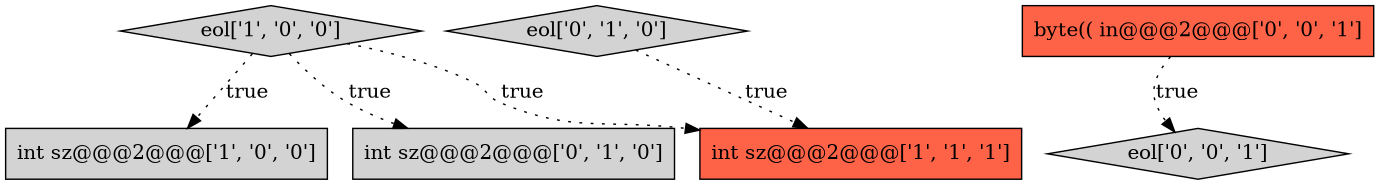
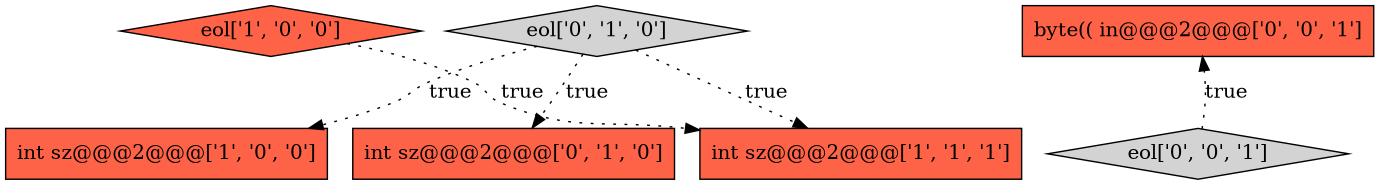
node "eol['1', '0', '0']": fillcolor lightgray -> tomato
edge "eol['1', '0', '0']" -> "int sz@@@2@@@['1', '0', '0']": now "eol['0', '1', '0']" -> "int sz@@@2@@@['1', '0', '0']"
edge "byte(( in@@@2@@@['0', '0', '1']" -> "eol['0', '0', '1']": reversed
edge "eol['1', '0', '0']" -> "int sz@@@2@@@['0', '1', '0']": now "eol['0', '1', '0']" -> "int sz@@@2@@@['0', '1', '0']"
node "int sz@@@2@@@['1', '0', '0']": fillcolor lightgray -> tomato
node "int sz@@@2@@@['0', '1', '0']": fillcolor lightgray -> tomato
